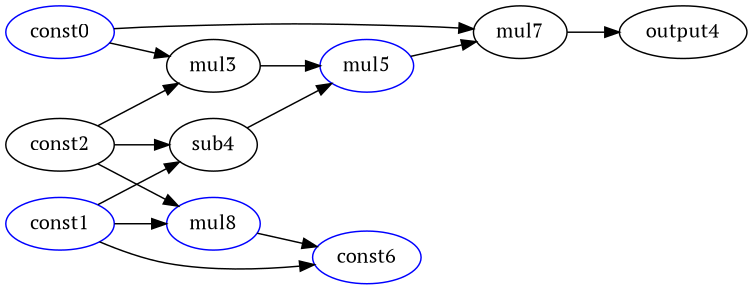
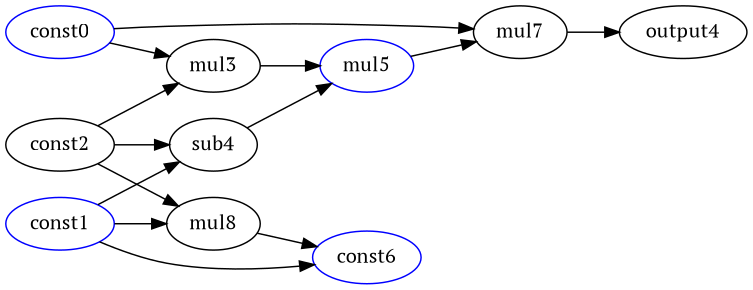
node "mul8": color blue -> black
